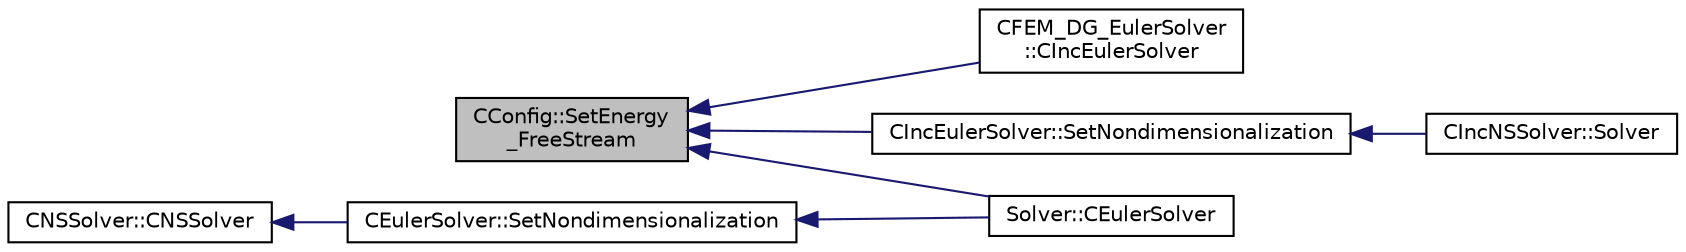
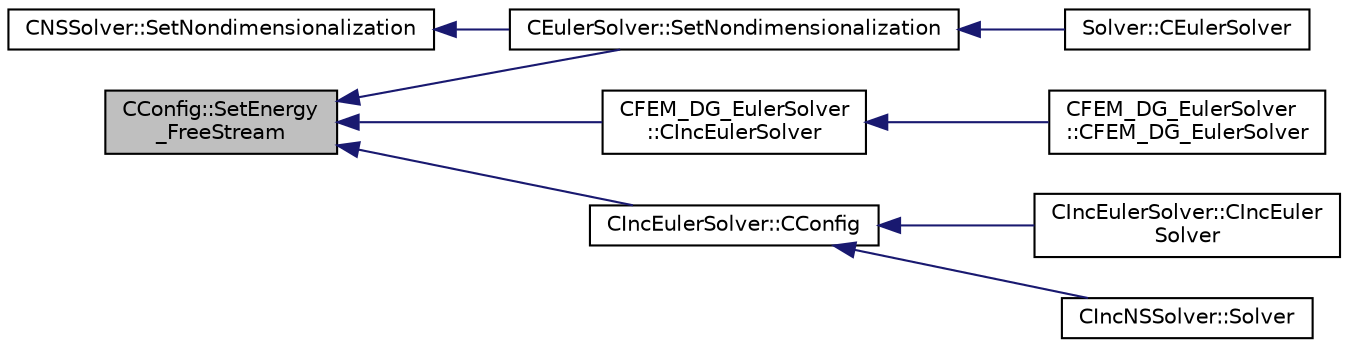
node "CFEM_DG_EulerSolver ::CFEM_DG_EulerSolver": added
node "CIncEulerSolver::SetNondimensionalization": label "CIncEulerSolver::SetNondimensionalization" -> "CIncEulerSolver::CConfig"
edge "Solver::CEulerSolver" -> "CConfig::SetEnergy _FreeStream": now "CEulerSolver::SetNondimensionalization" -> "CConfig::SetEnergy _FreeStream"
node "CNSSolver::CNSSolver": label "CNSSolver::CNSSolver" -> "CNSSolver::SetNondimensionalization"
node "CIncEulerSolver::CIncEuler Solver": added
